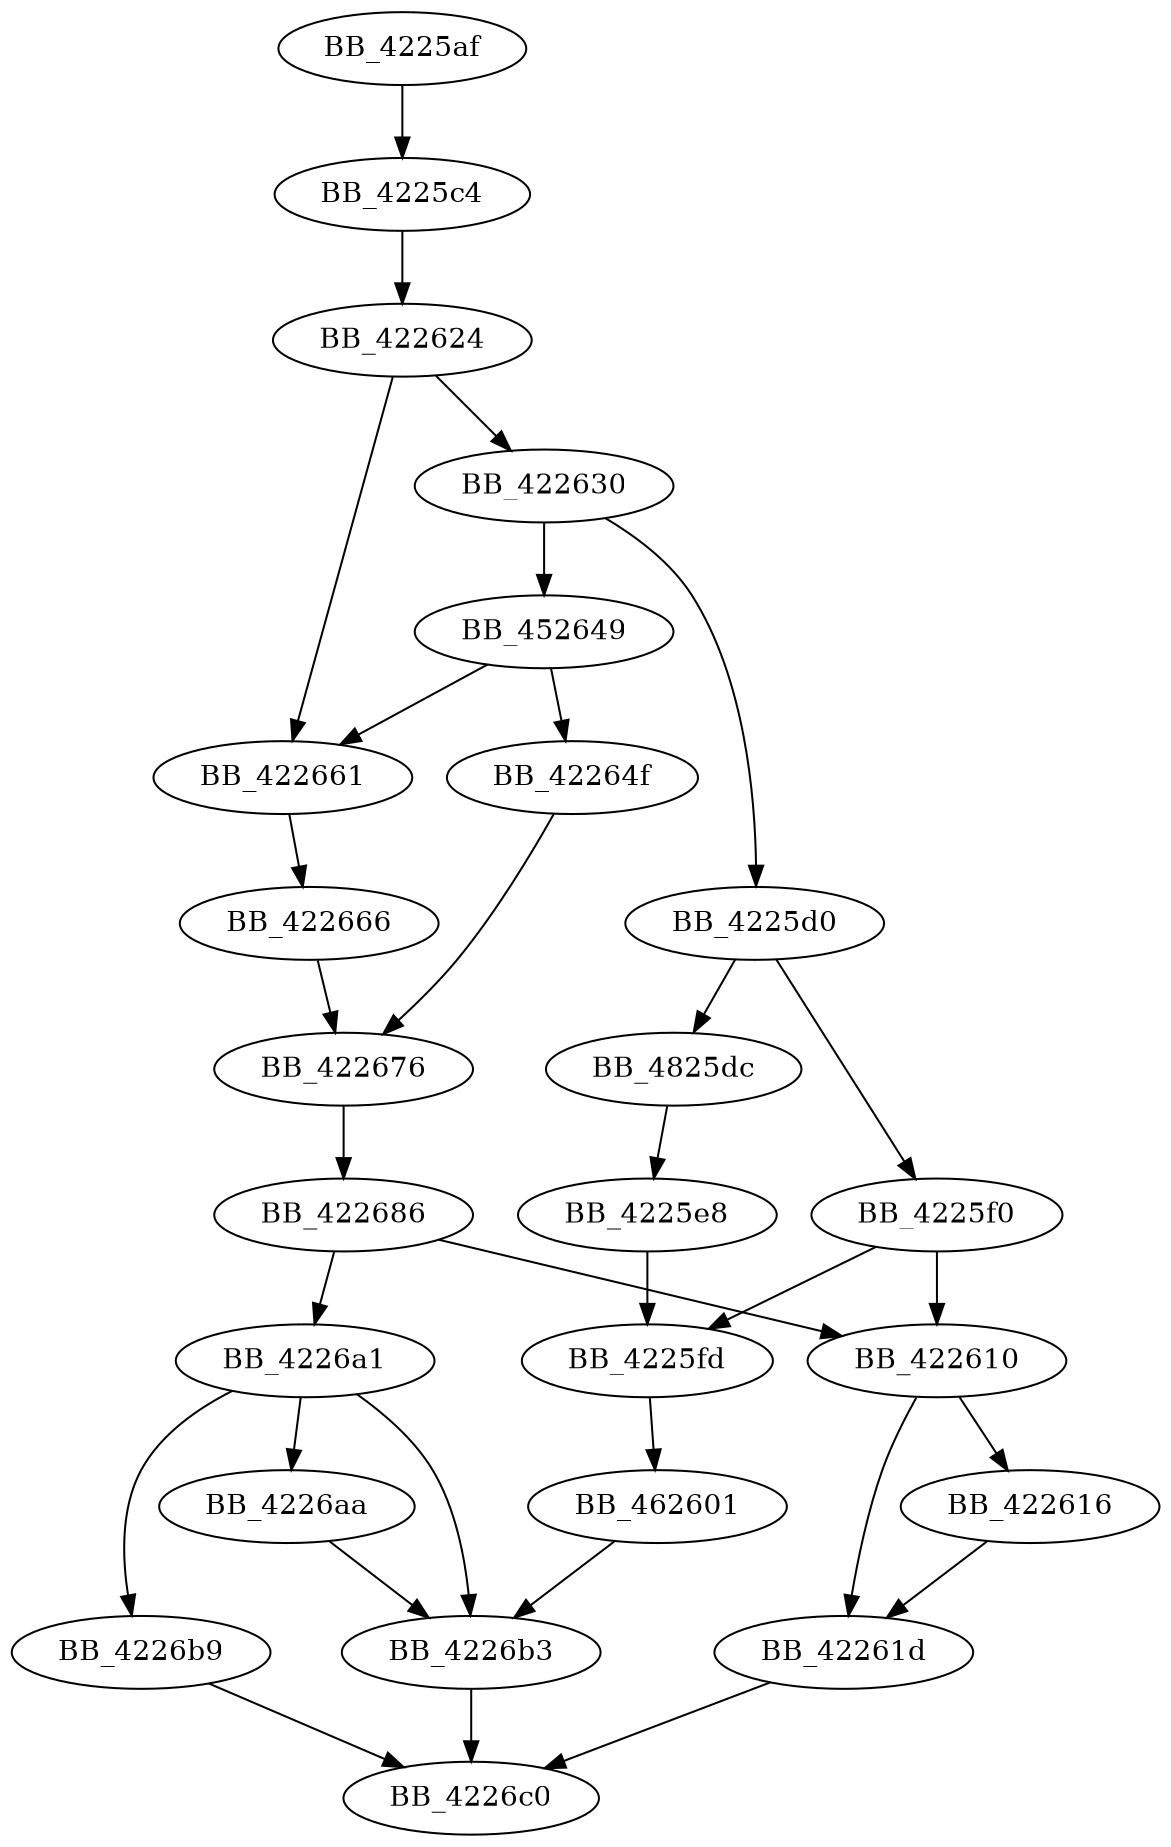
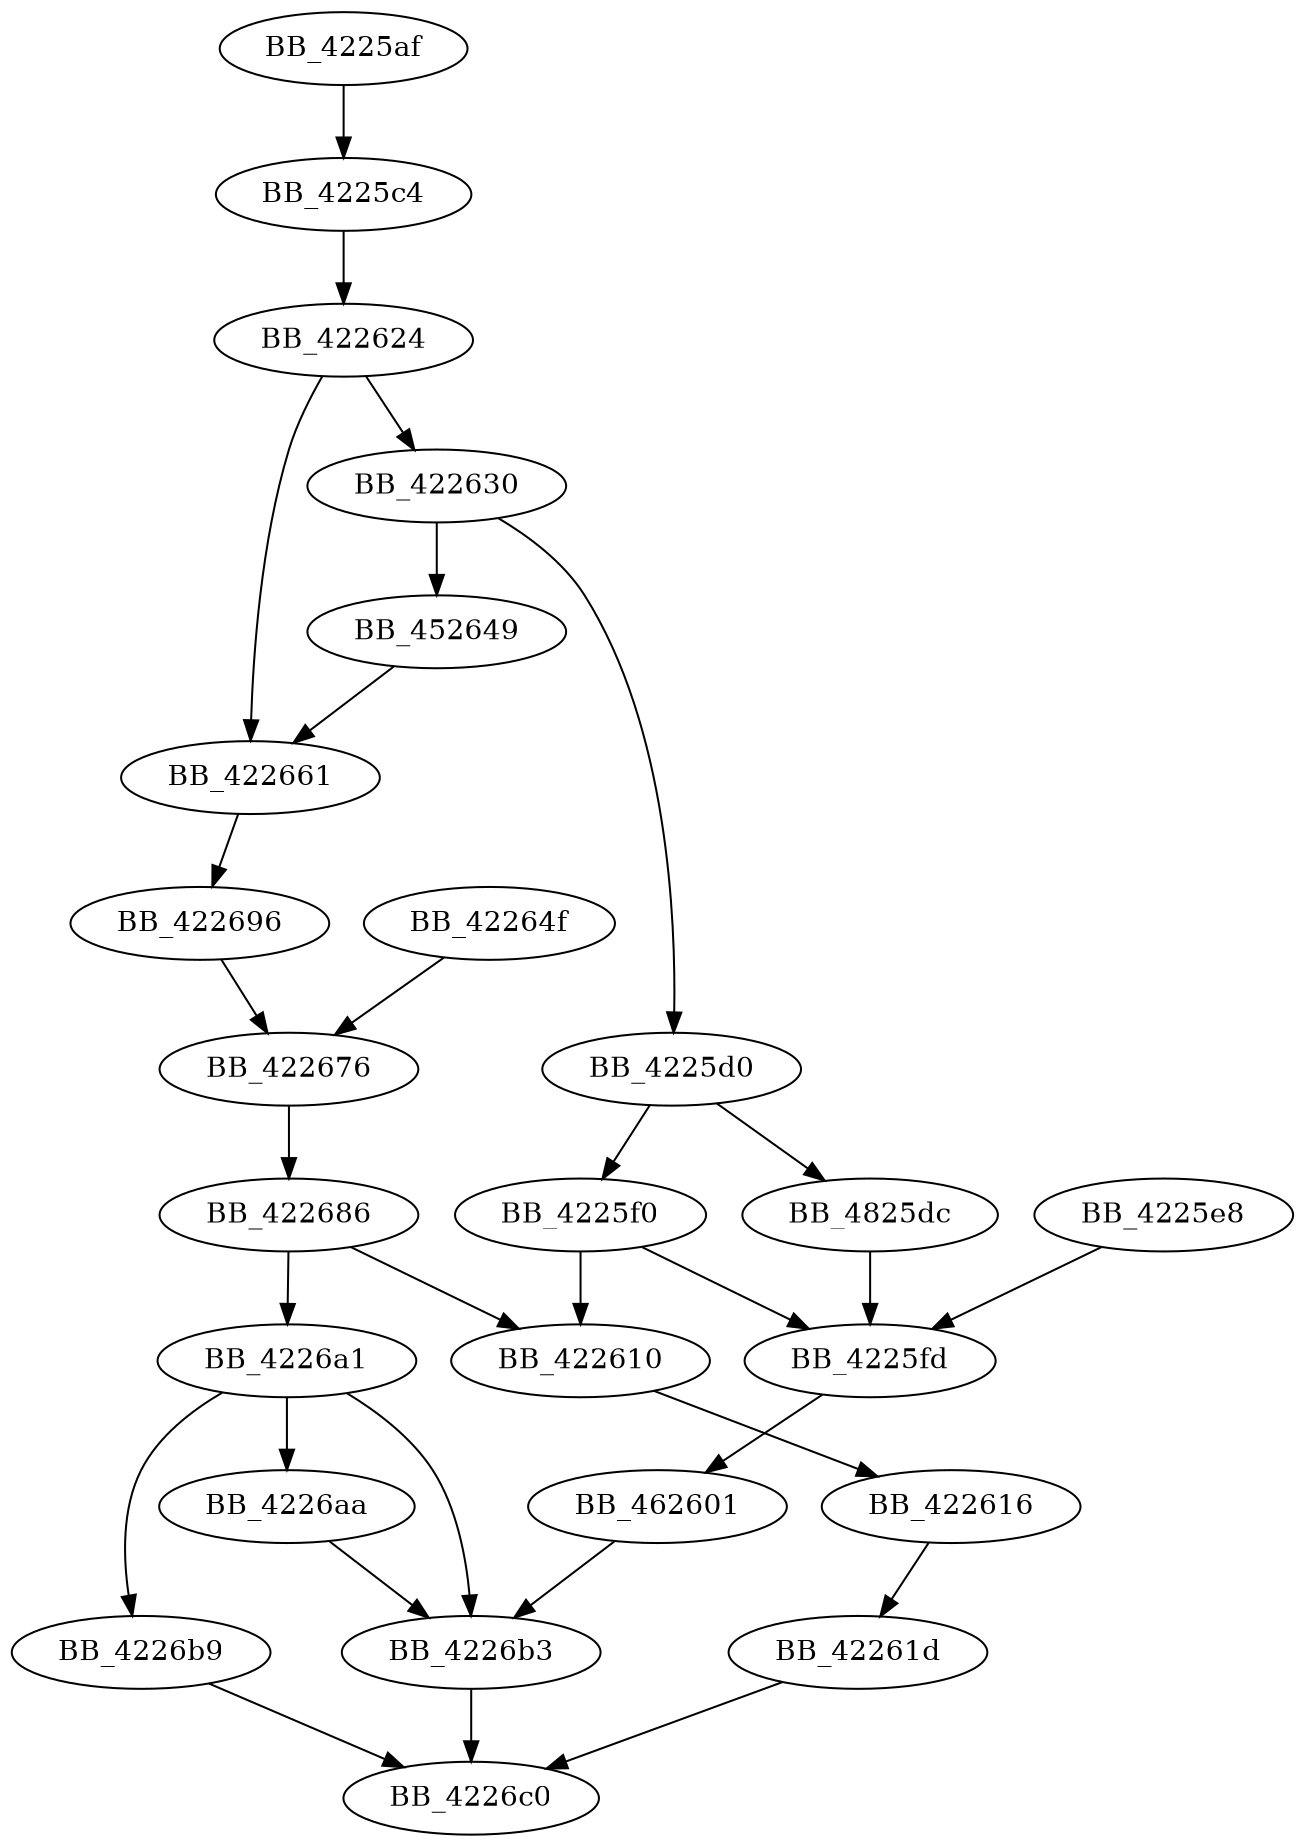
edge "BB_452649" -> "BB_42264f": removed
node "BB_422666": label "BB_422666" -> "BB_422696"
edge "BB_4825dc" -> "BB_4225e8": now "BB_4825dc" -> "BB_4225fd"
edge "BB_422610" -> "BB_42261d": removed
